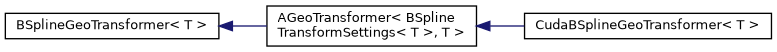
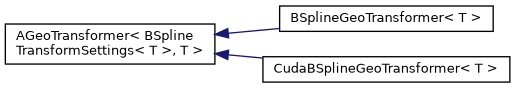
edge "AGeoTransformer< BSpline TransformSettings< T >, T >" -> "BSplineGeoTransformer< T >": reversed
